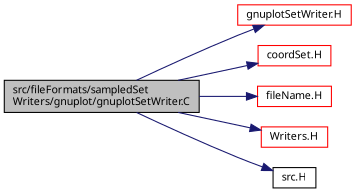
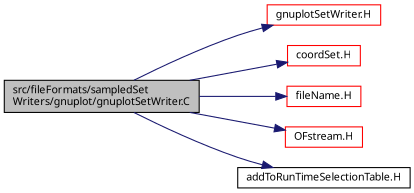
node "Writers.H": label "Writers.H" -> "OFstream.H"
node "src.H": label "src.H" -> "addToRunTimeSelectionTable.H"
